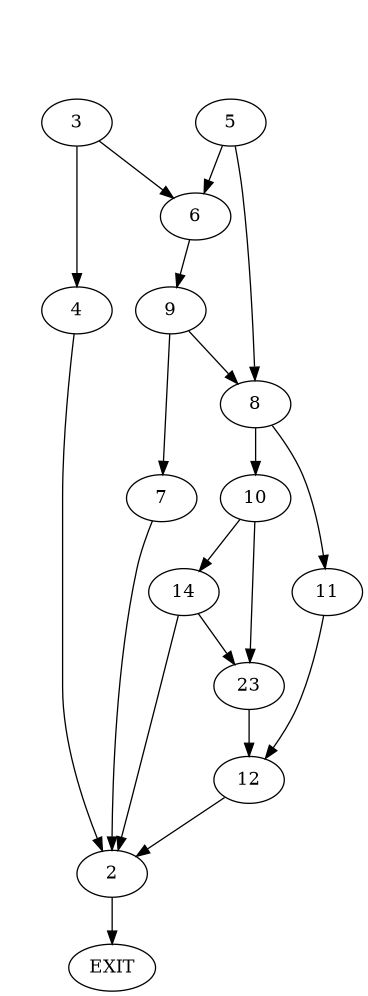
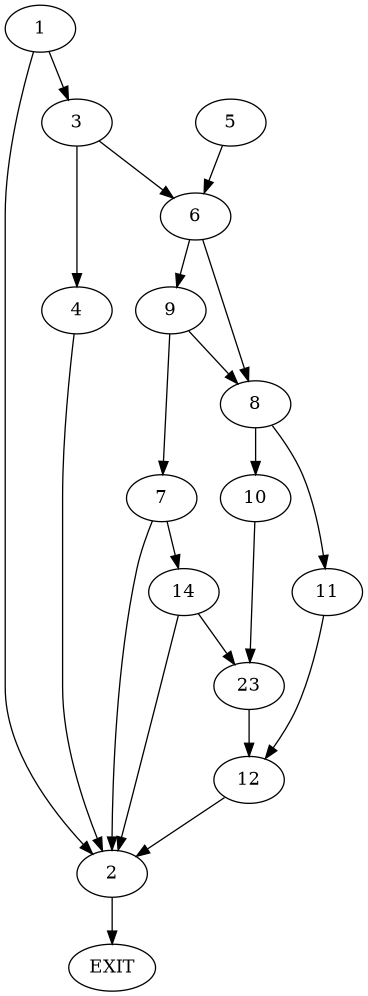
node "1": added
edge "5" -> "8": now "6" -> "8"
edge "10" -> "14": now "7" -> "14"
